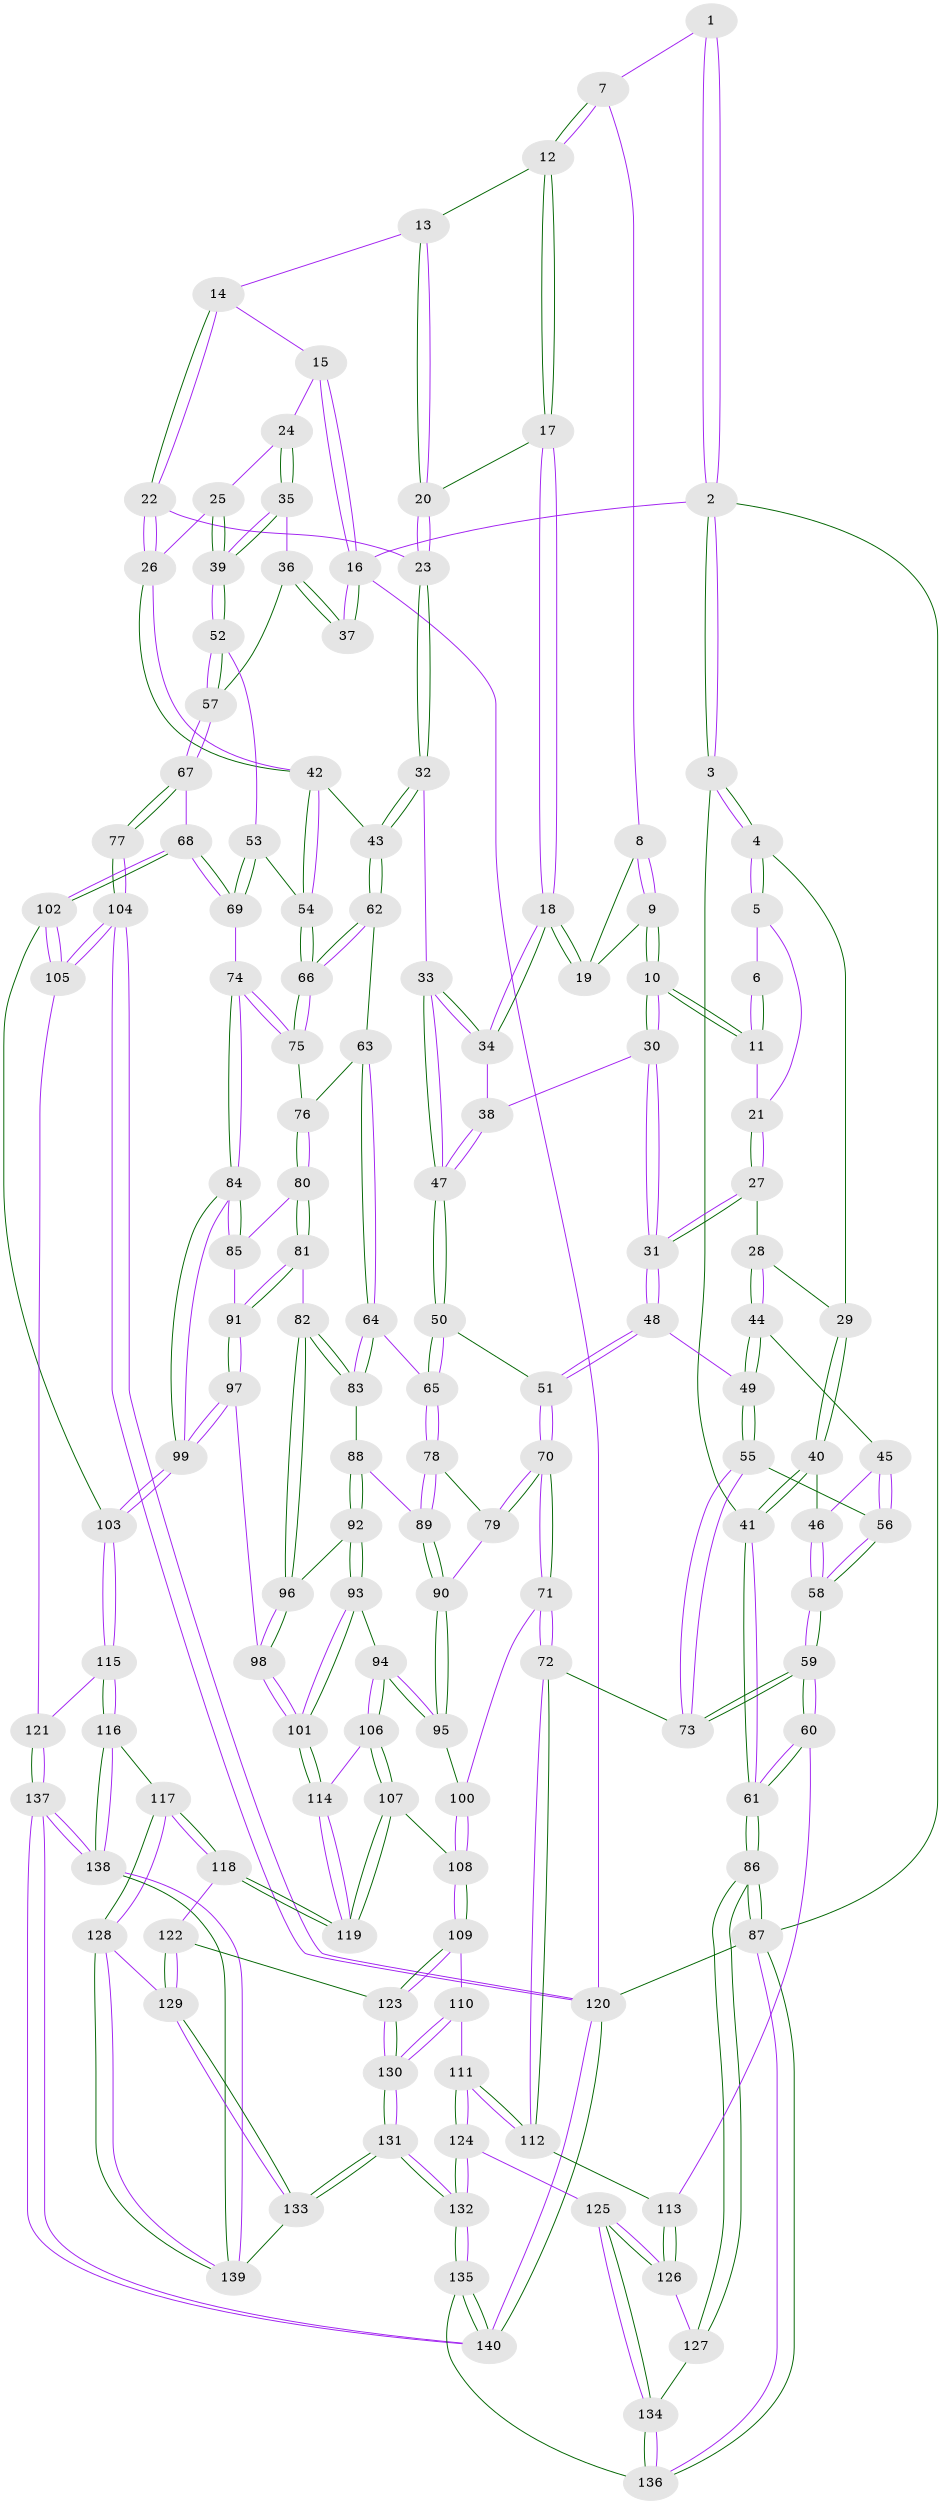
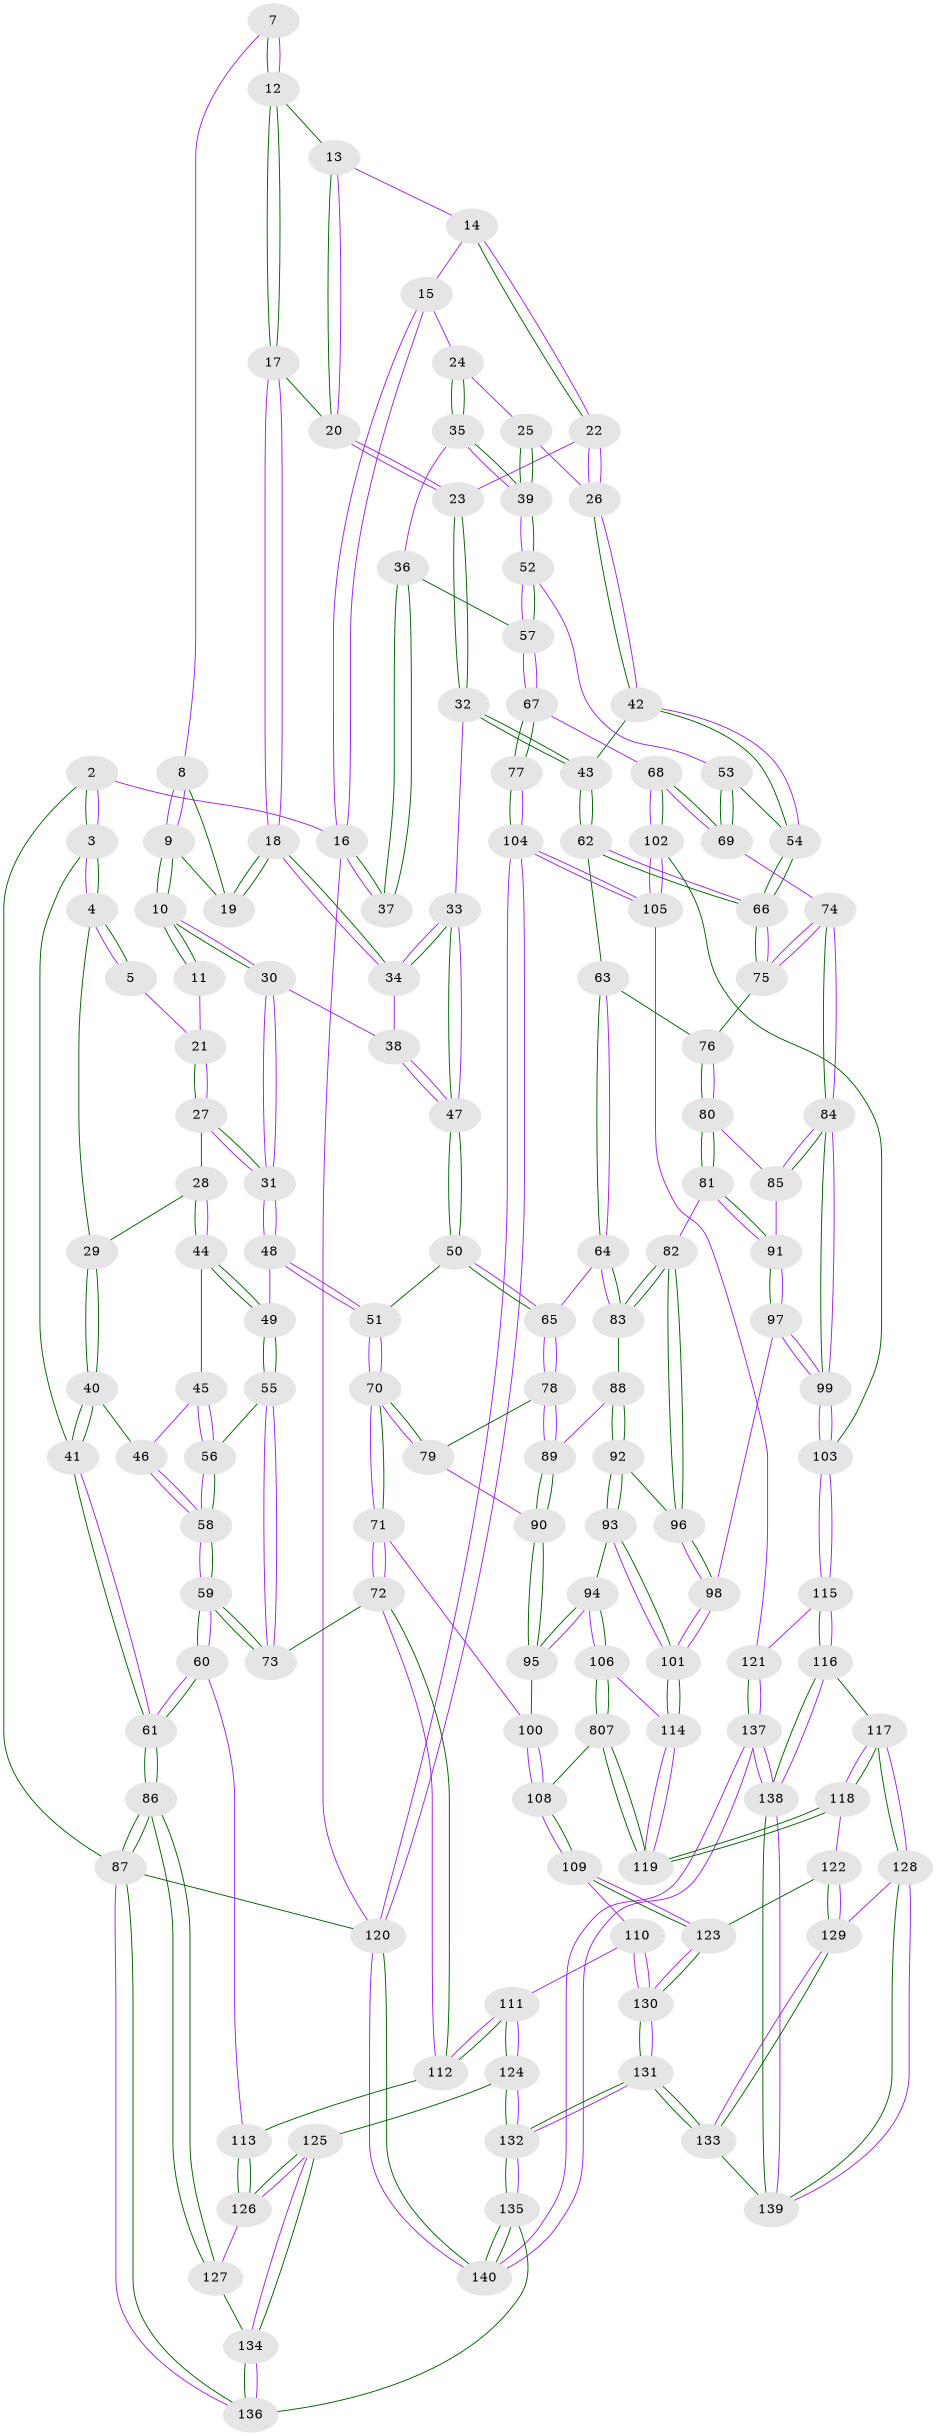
node "1": removed
node "6": removed
node "107": label "107" -> "807"
edge "124" -- "125": color purple -> darkgreen
